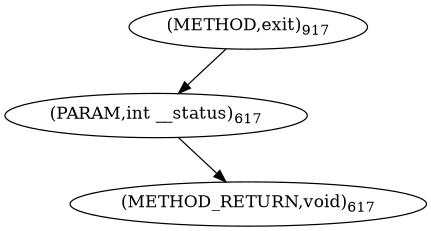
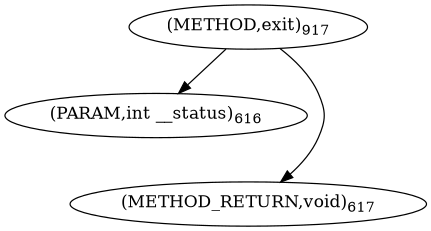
node "(PARAM,int __status)": text "617" -> "616"
edge "(PARAM,int __status)" -> "(METHOD_RETURN,void)": now "(METHOD,exit)" -> "(METHOD_RETURN,void)"
